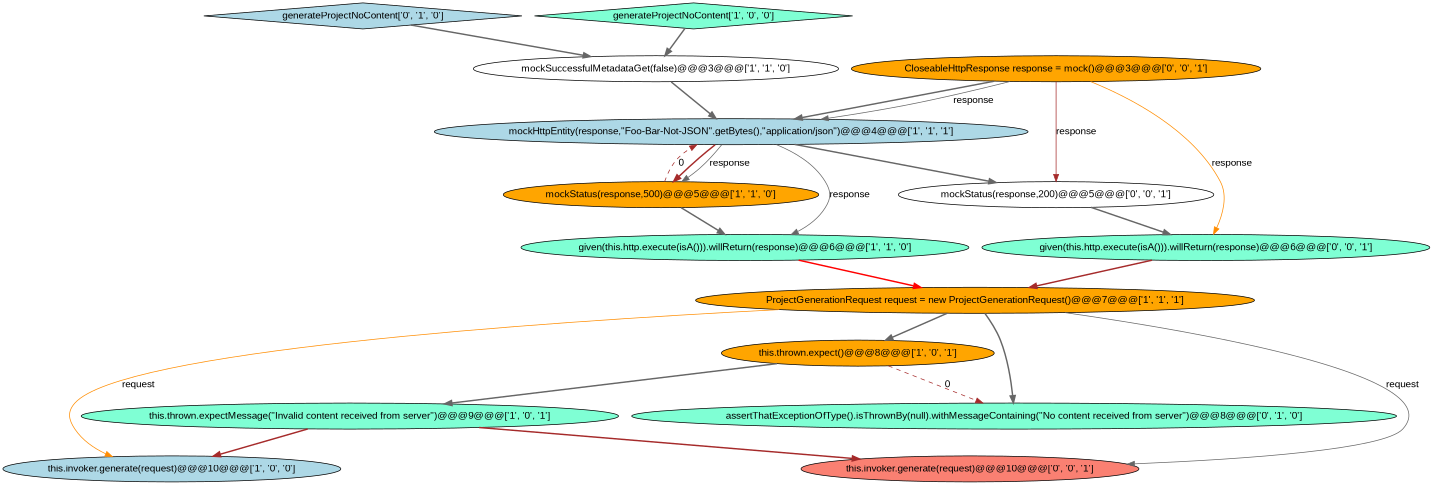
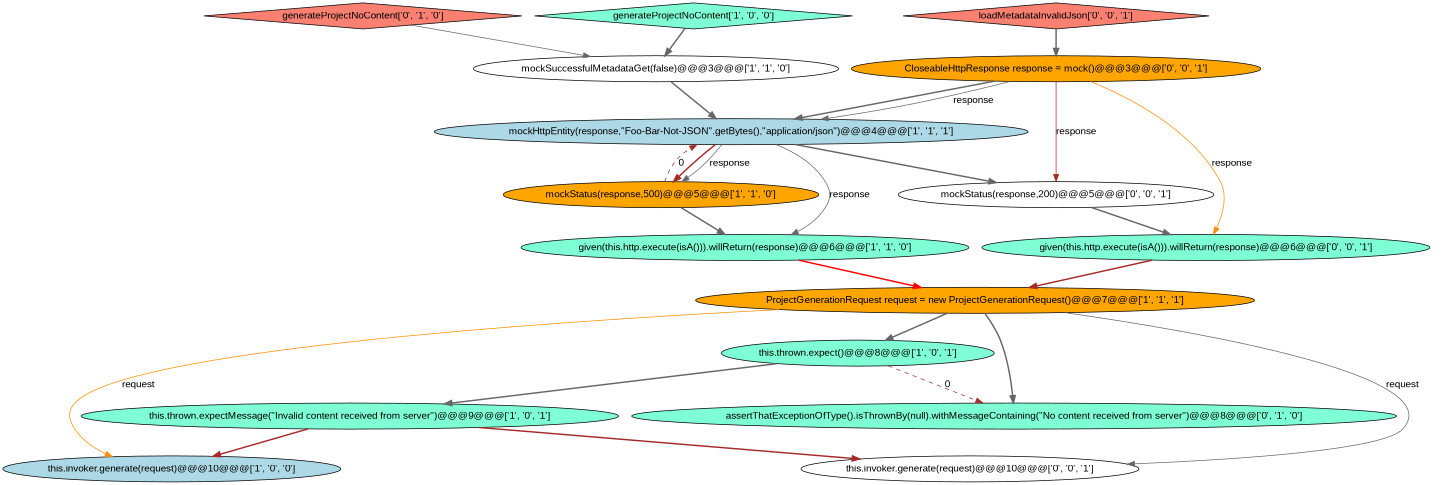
node "generateProjectNoContent['0', '1', '0']": fillcolor lightblue -> salmon
node "loadMetadataInvalidJson['0', '0', '1']": added
edge "generateProjectNoContent['0', '1', '0']" -> "mockSuccessfulMetadataGet(false)@@@3@@@['1', '1', '0']": style bold -> solid
node "this.thrown.expect()@@@8@@@['1', '0', '1']": fillcolor orange -> aquamarine
node "this.invoker.generate(request)@@@10@@@['0', '0', '1']": fillcolor salmon -> white
